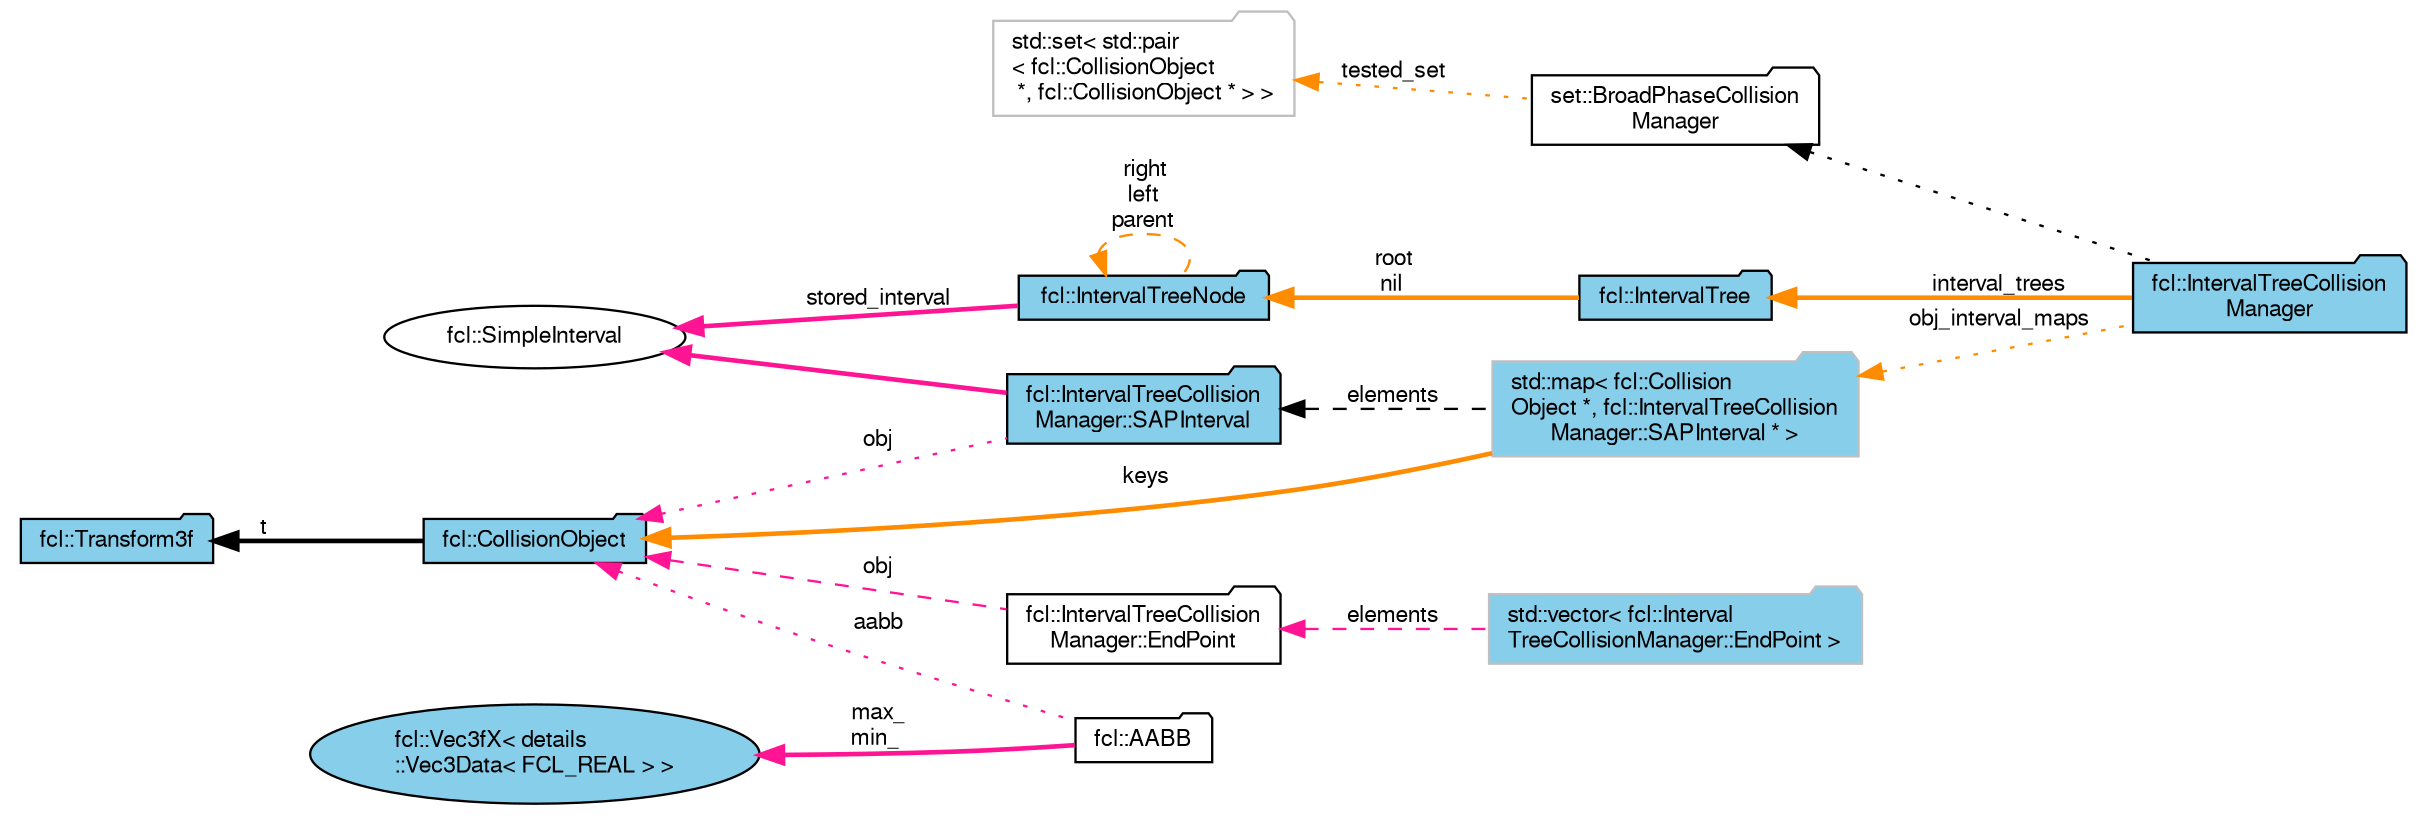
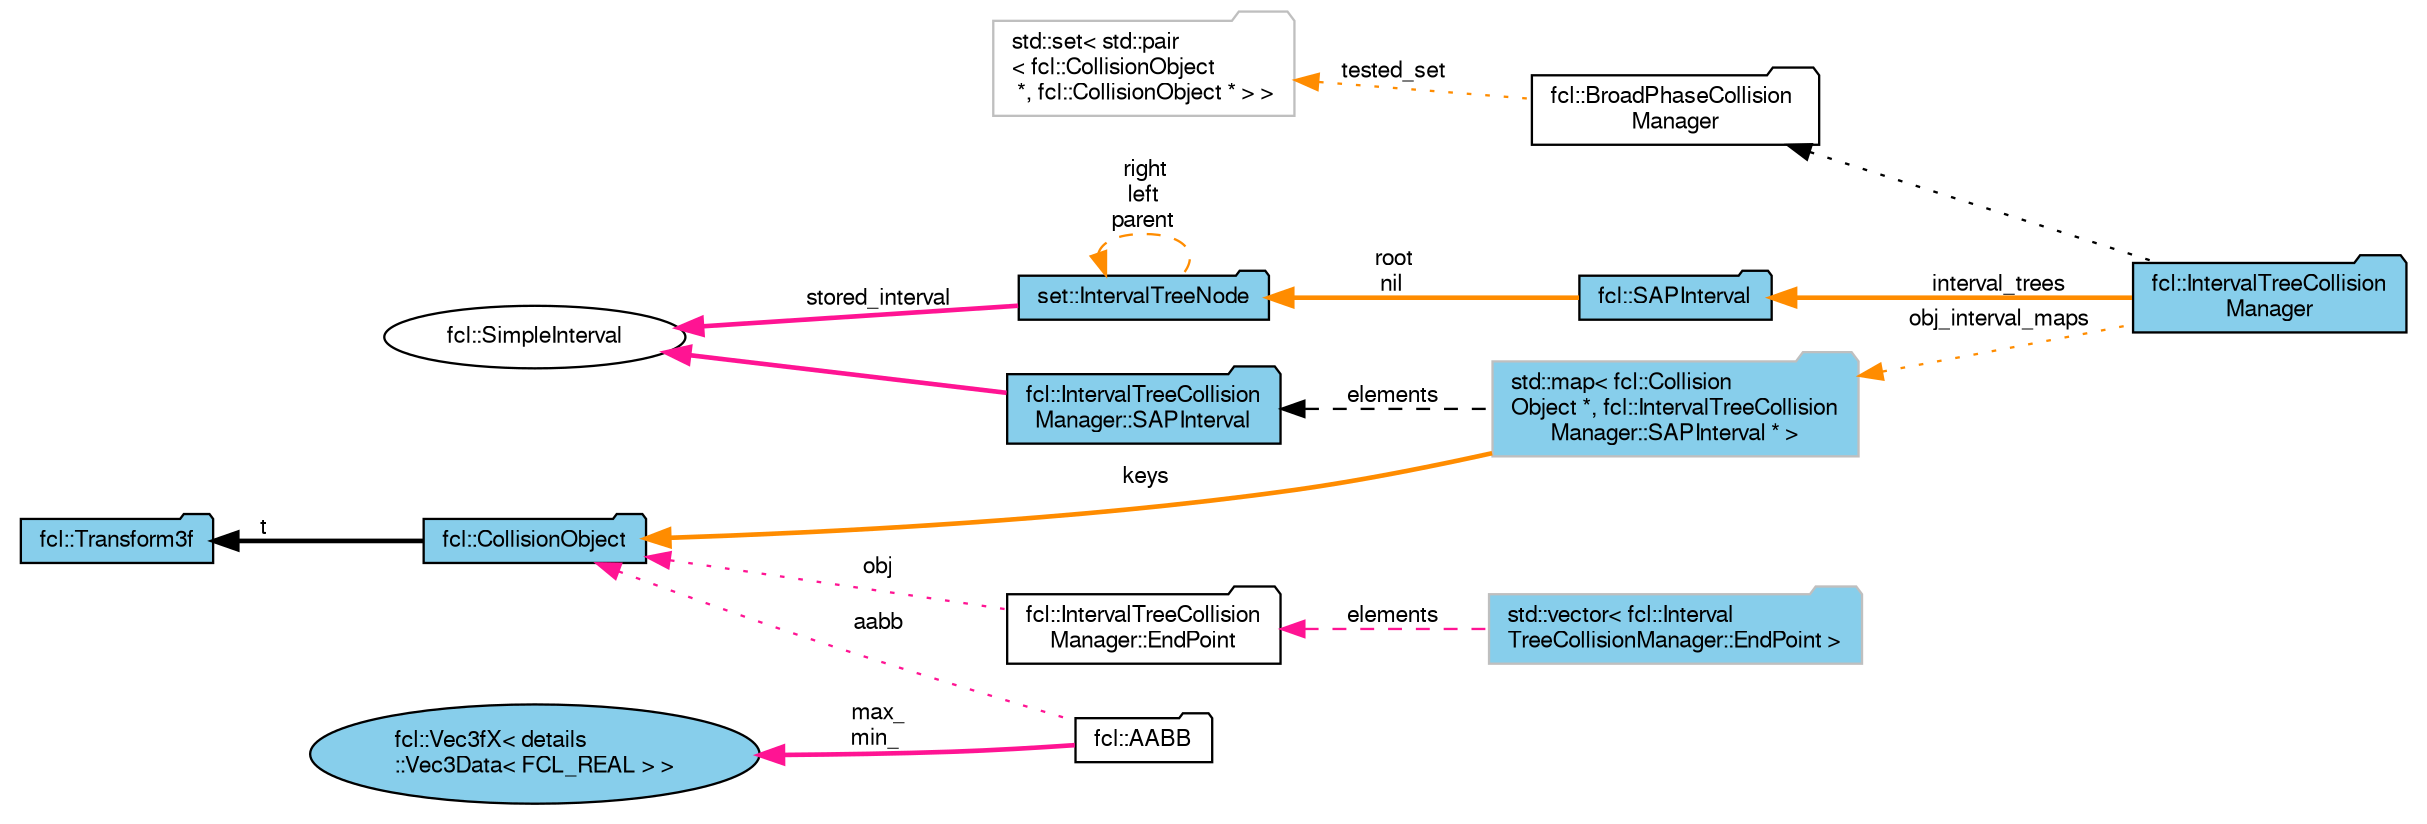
node "set::BroadPhaseCollision Manager": label "set::BroadPhaseCollision Manager" -> "fcl::BroadPhaseCollision Manager"
node "fcl::IntervalTreeNode": label "fcl::IntervalTreeNode" -> "set::IntervalTreeNode"
node "fcl::IntervalTree": label "fcl::IntervalTree" -> "fcl::SAPInterval"
edge "fcl::IntervalTreeCollision Manager::SAPInterval" -> "fcl::CollisionObject": removed, label "obj"
edge "fcl::IntervalTreeCollision Manager::EndPoint" -> "fcl::CollisionObject": style dashed -> dotted
